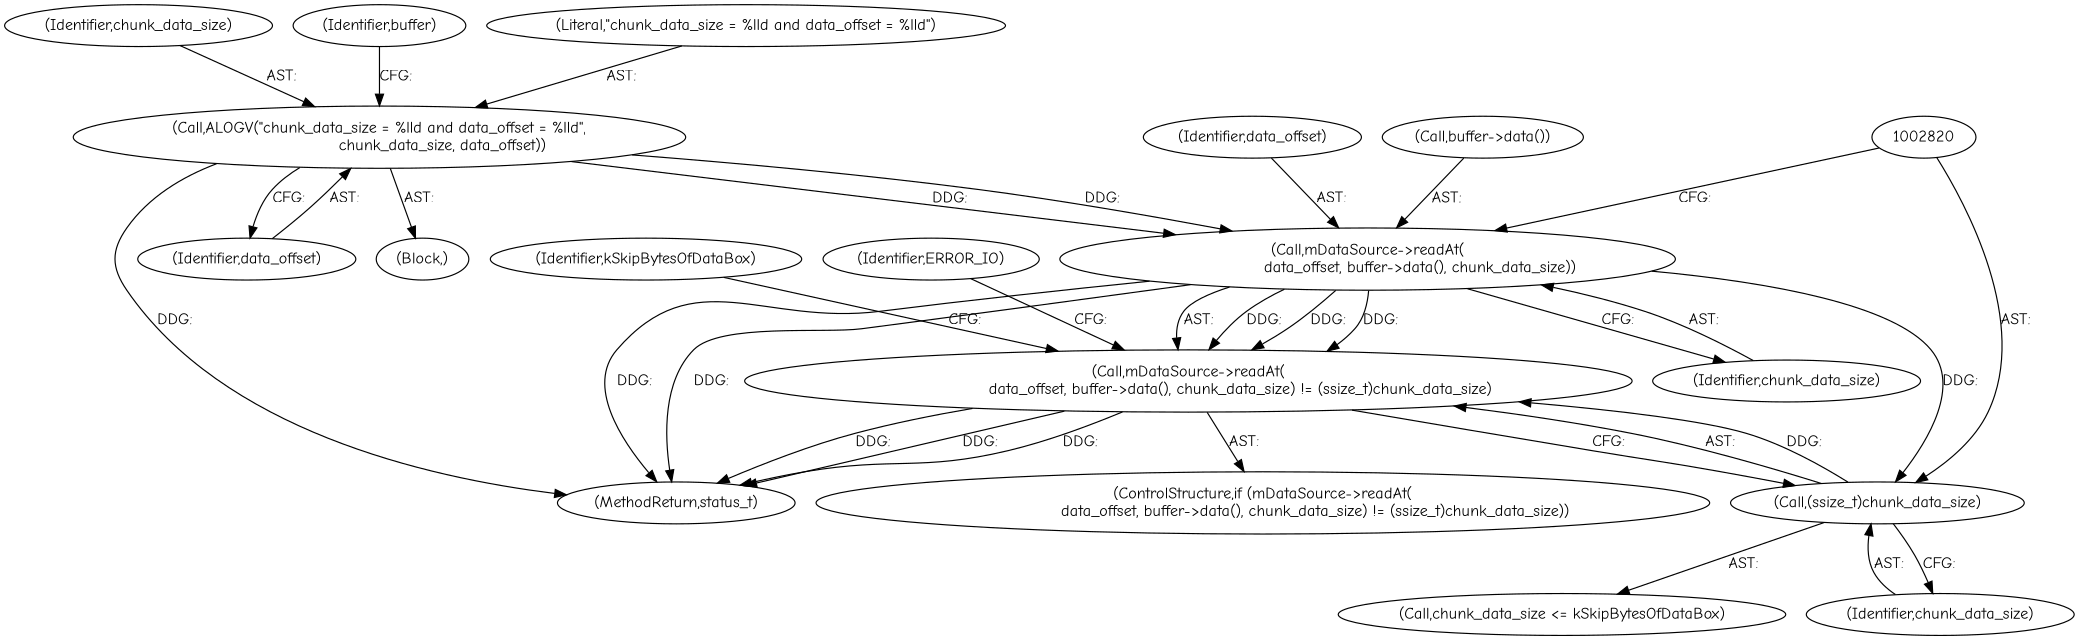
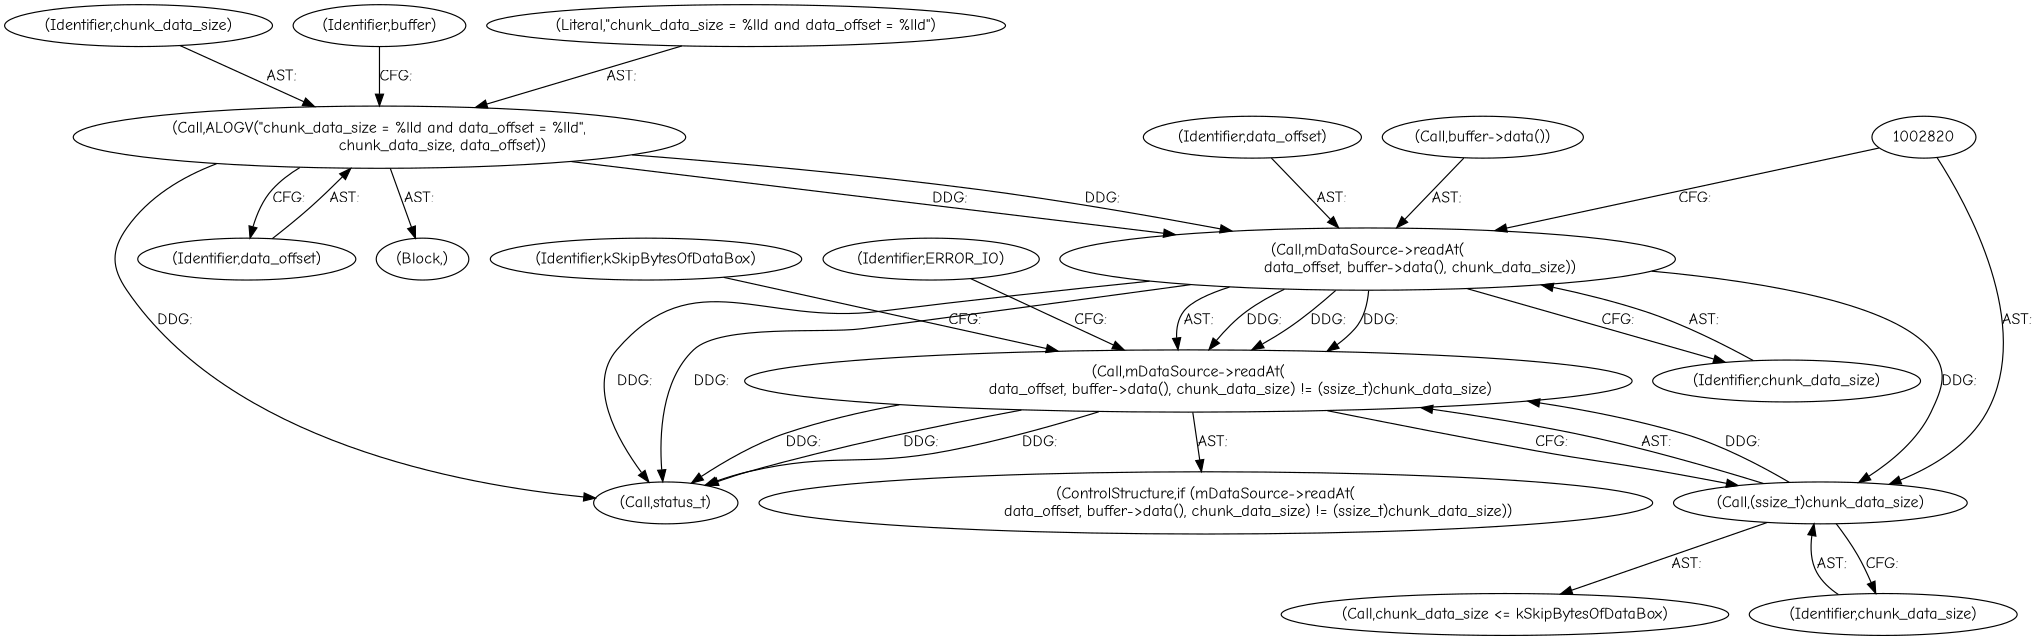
node "(MethodReturn,status_t)": label "(MethodReturn,status_t)" -> "(Call,status_t)"
